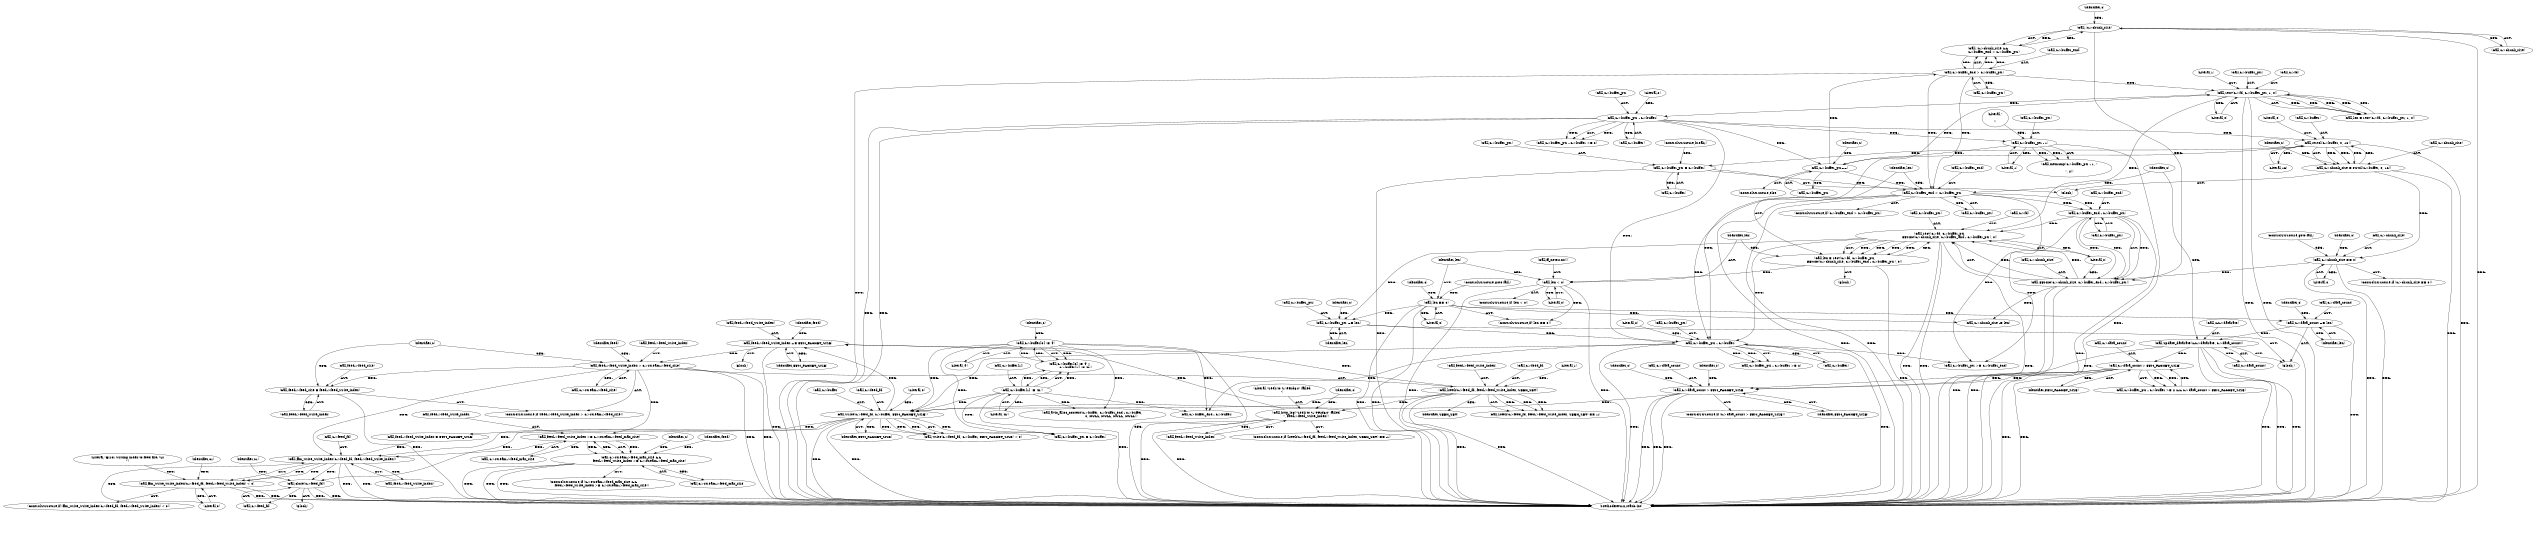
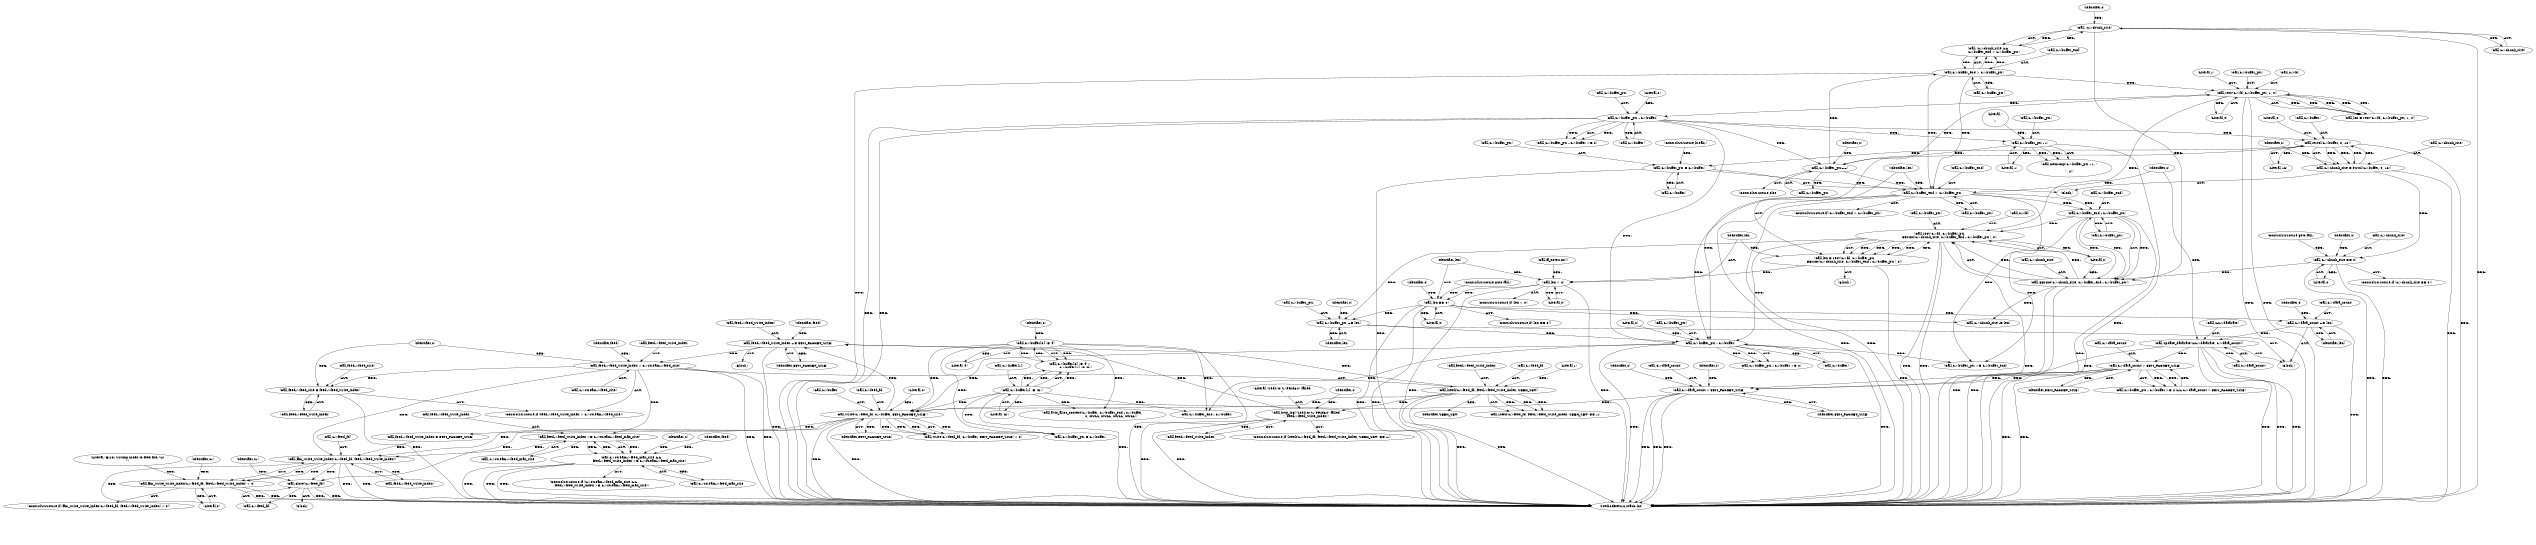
edge "(Call,ff_neterrno())" -> "(Call,len < 0)": label "AST: " -> "CFG: "
edge "(Call,len < 0)" -> "(ControlStructure,if (len == 0))": now "(Call,len < 0)" -> "(Call,len == 0)"
edge "(Call,c->buffer[0] != 'f')" -> "(Literal,'f')": label "AST: " -> "CFG: "
edge "(Call,feed->feed_write_index > c->stream->feed_size)" -> "(Call,c->stream->feed_size)": removed, label "CFG:"
node "(ControlStructure,if (c->data_count > FFM_PACKET_SIZE))": removed
